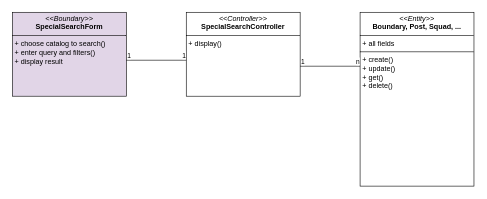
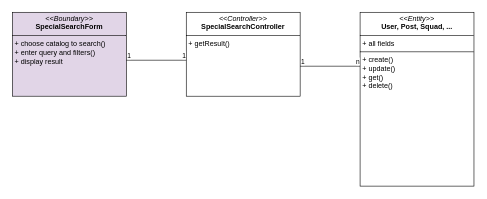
node "<<Controller>> SpecialSearchController + display()": label "<<Controller>> SpecialSearchController + display()" -> "<<Controller>> SpecialSearchController + getResult()"
node "<<Entity>> Boundary, Post, Squad, ... + all fields + create() + update() + get() + delete()": label "<<Entity>> Boundary, Post, Squad, ... + all fields + create() + update() + get() + delete()" -> "<<Entity>> User, Post, Squad, ... + all fields + create() + update() + get() + delete()"
